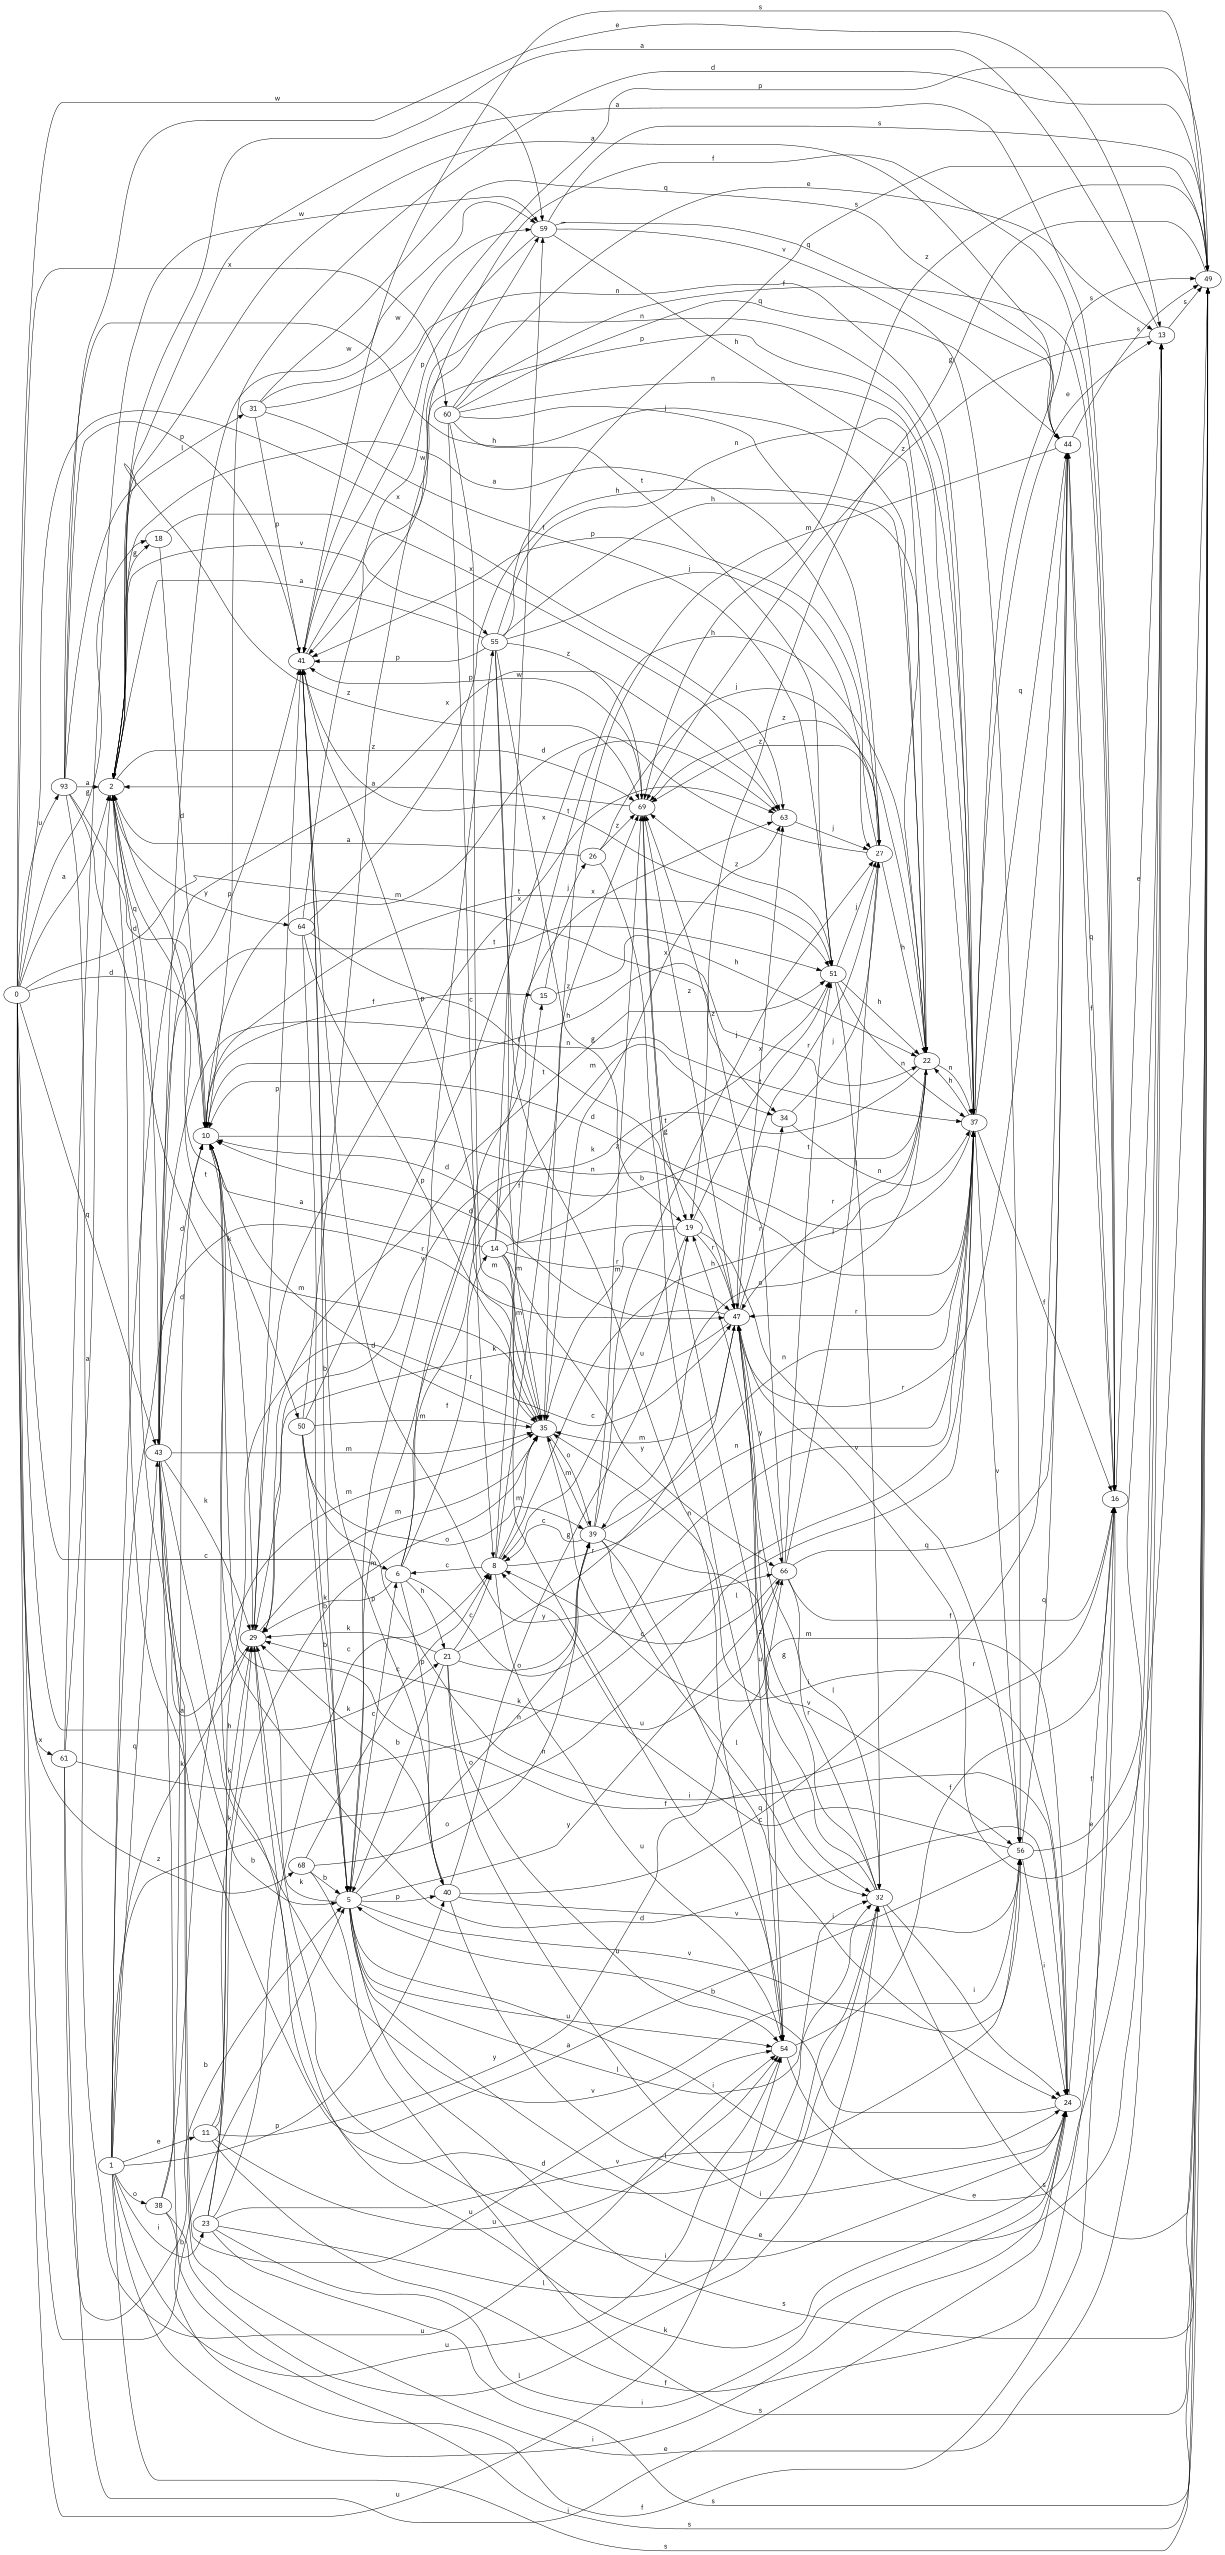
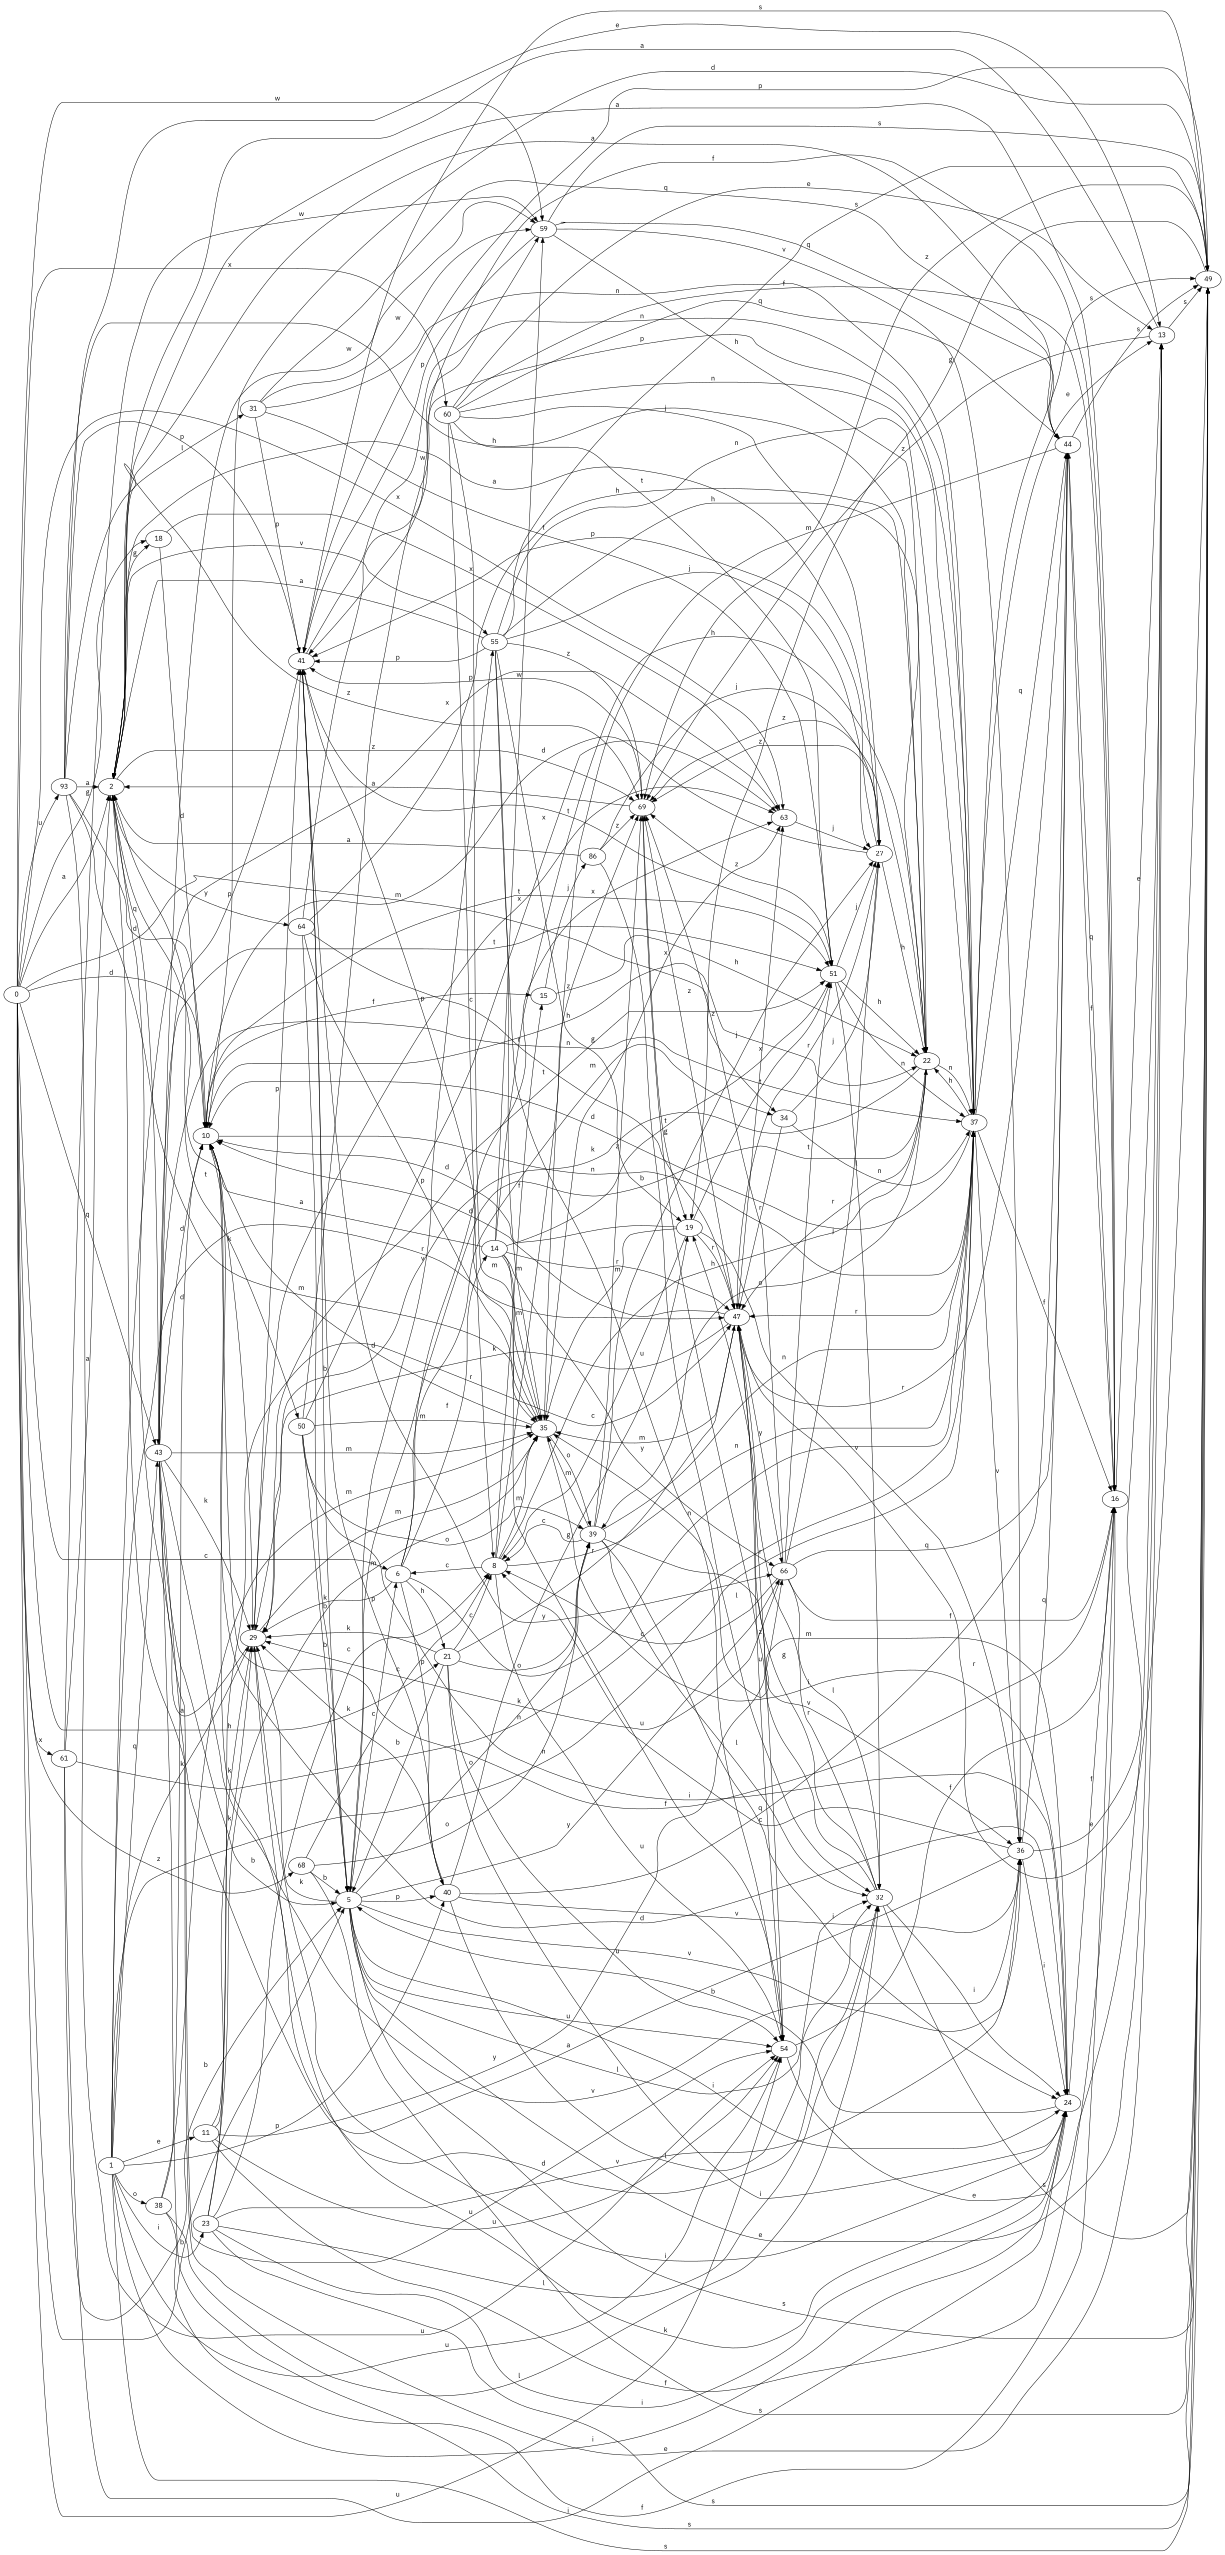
node "26": label "26" -> "86"
edge "47" -> "34": reversed
node "56": label "56" -> "36"
